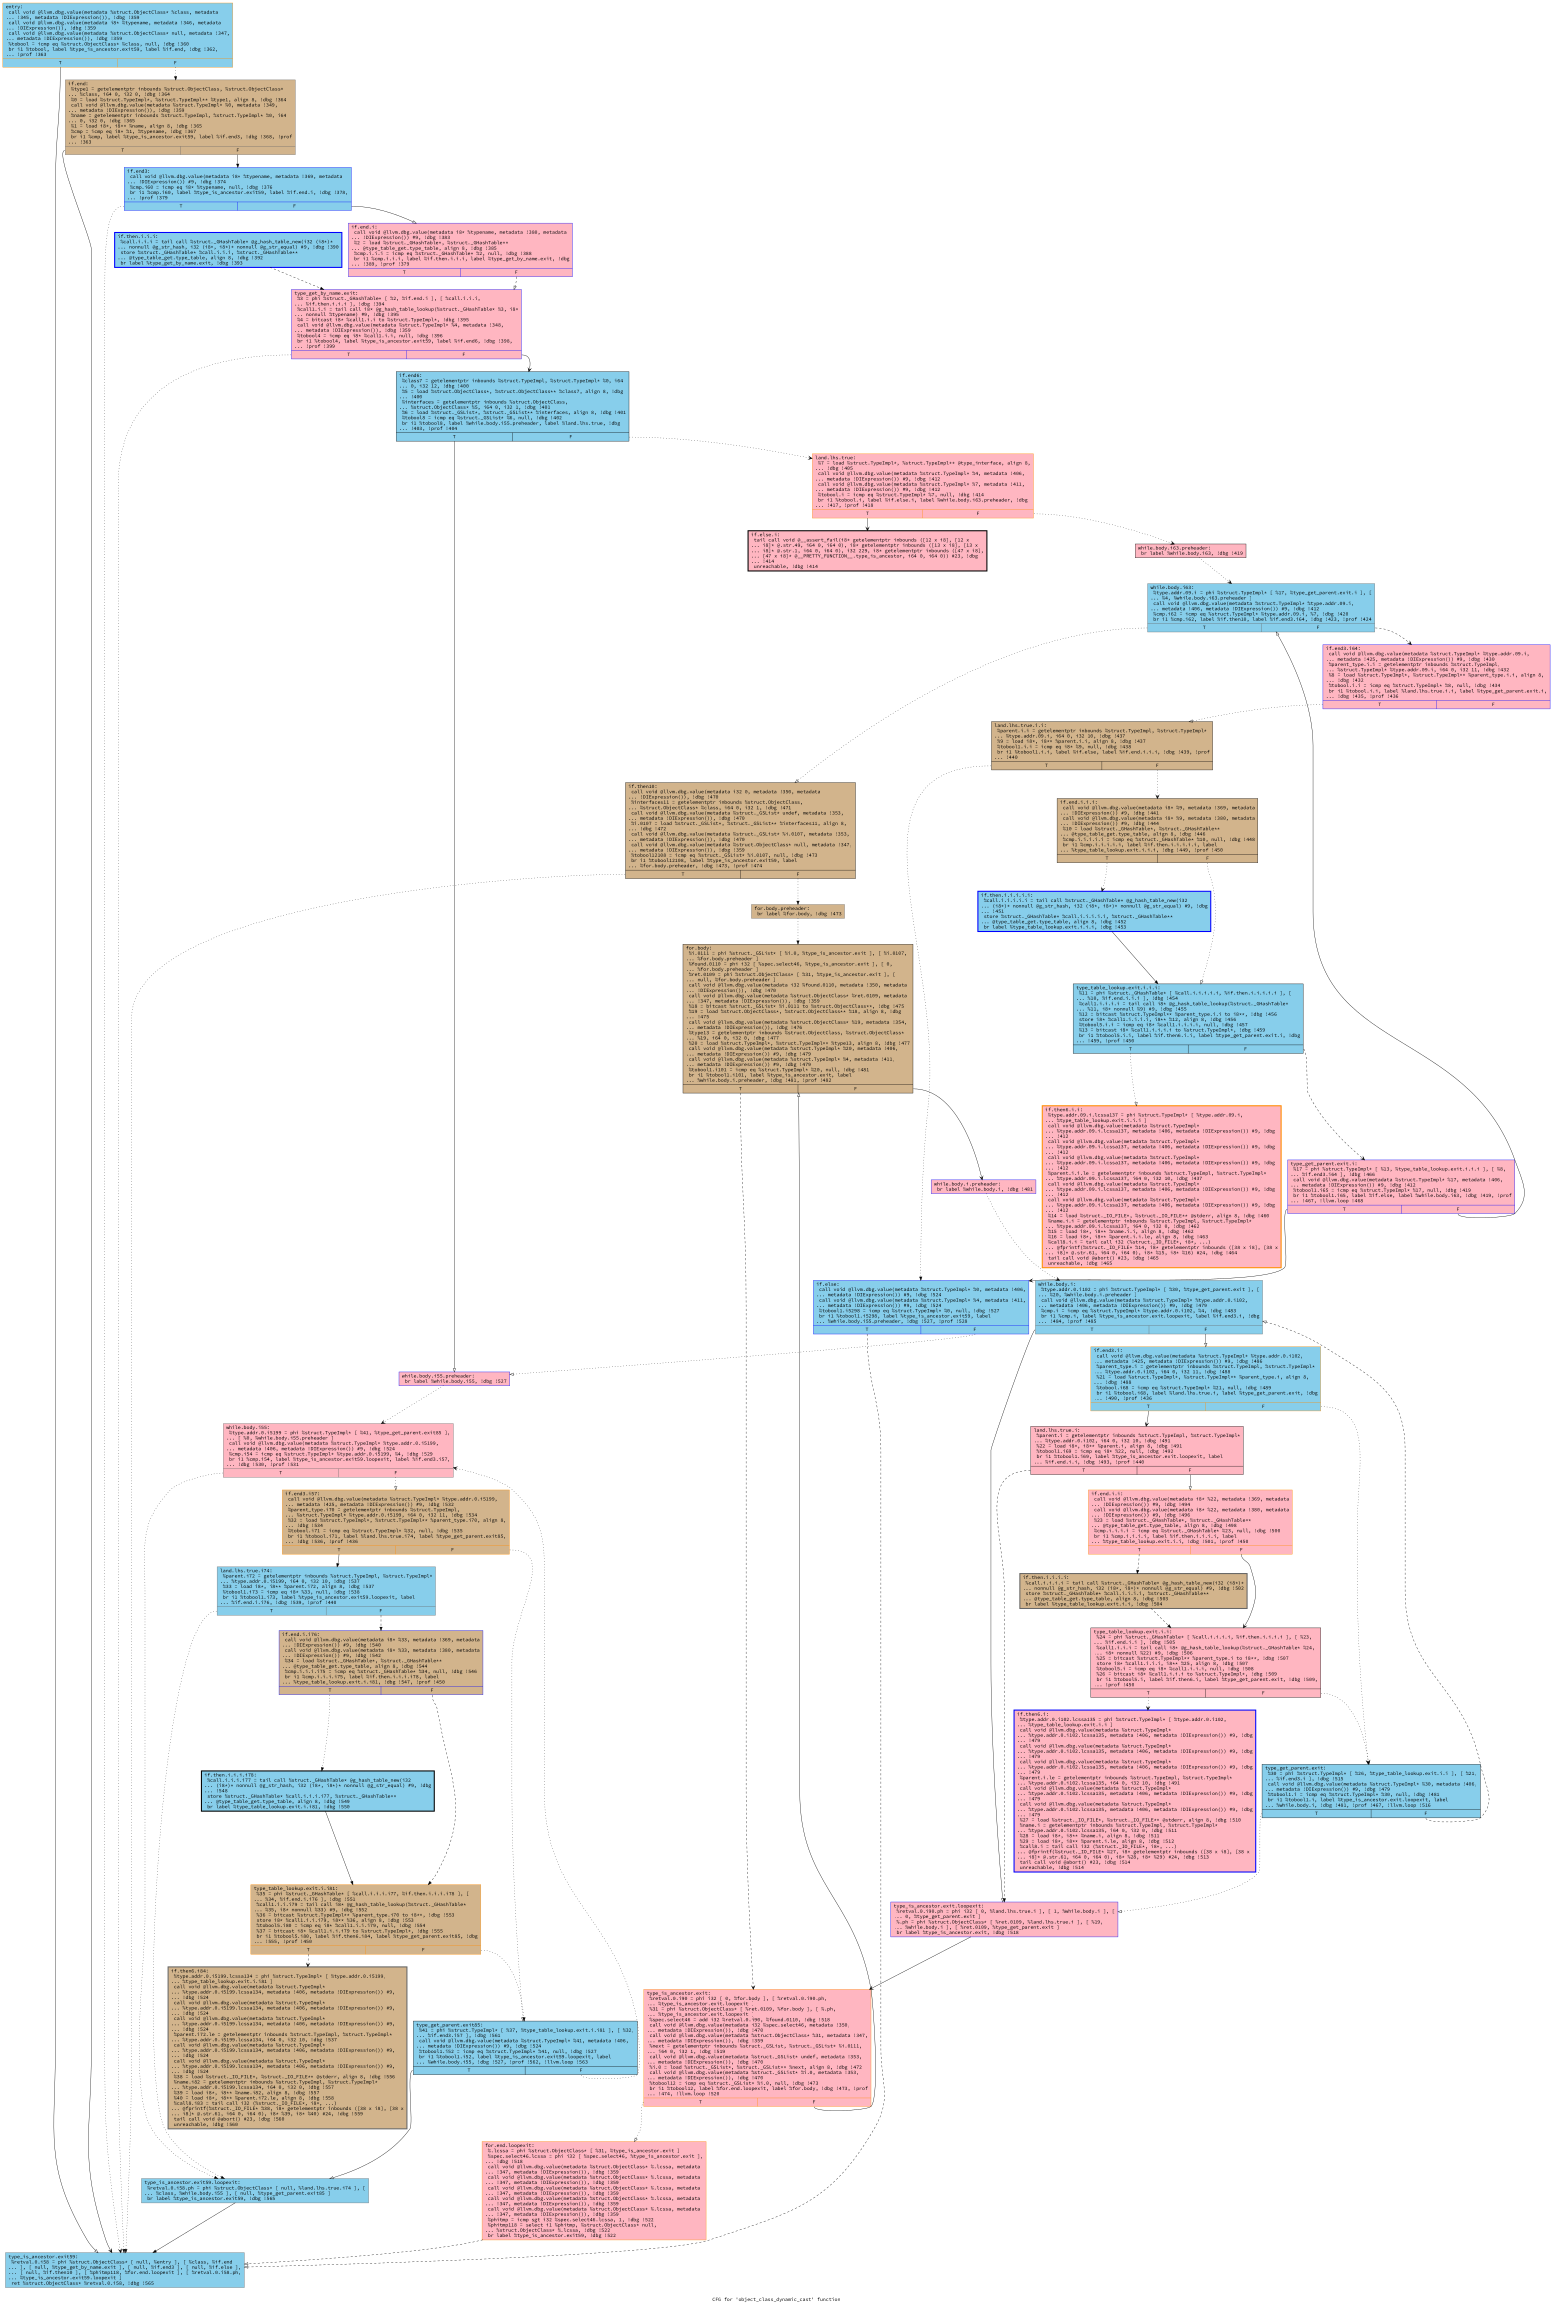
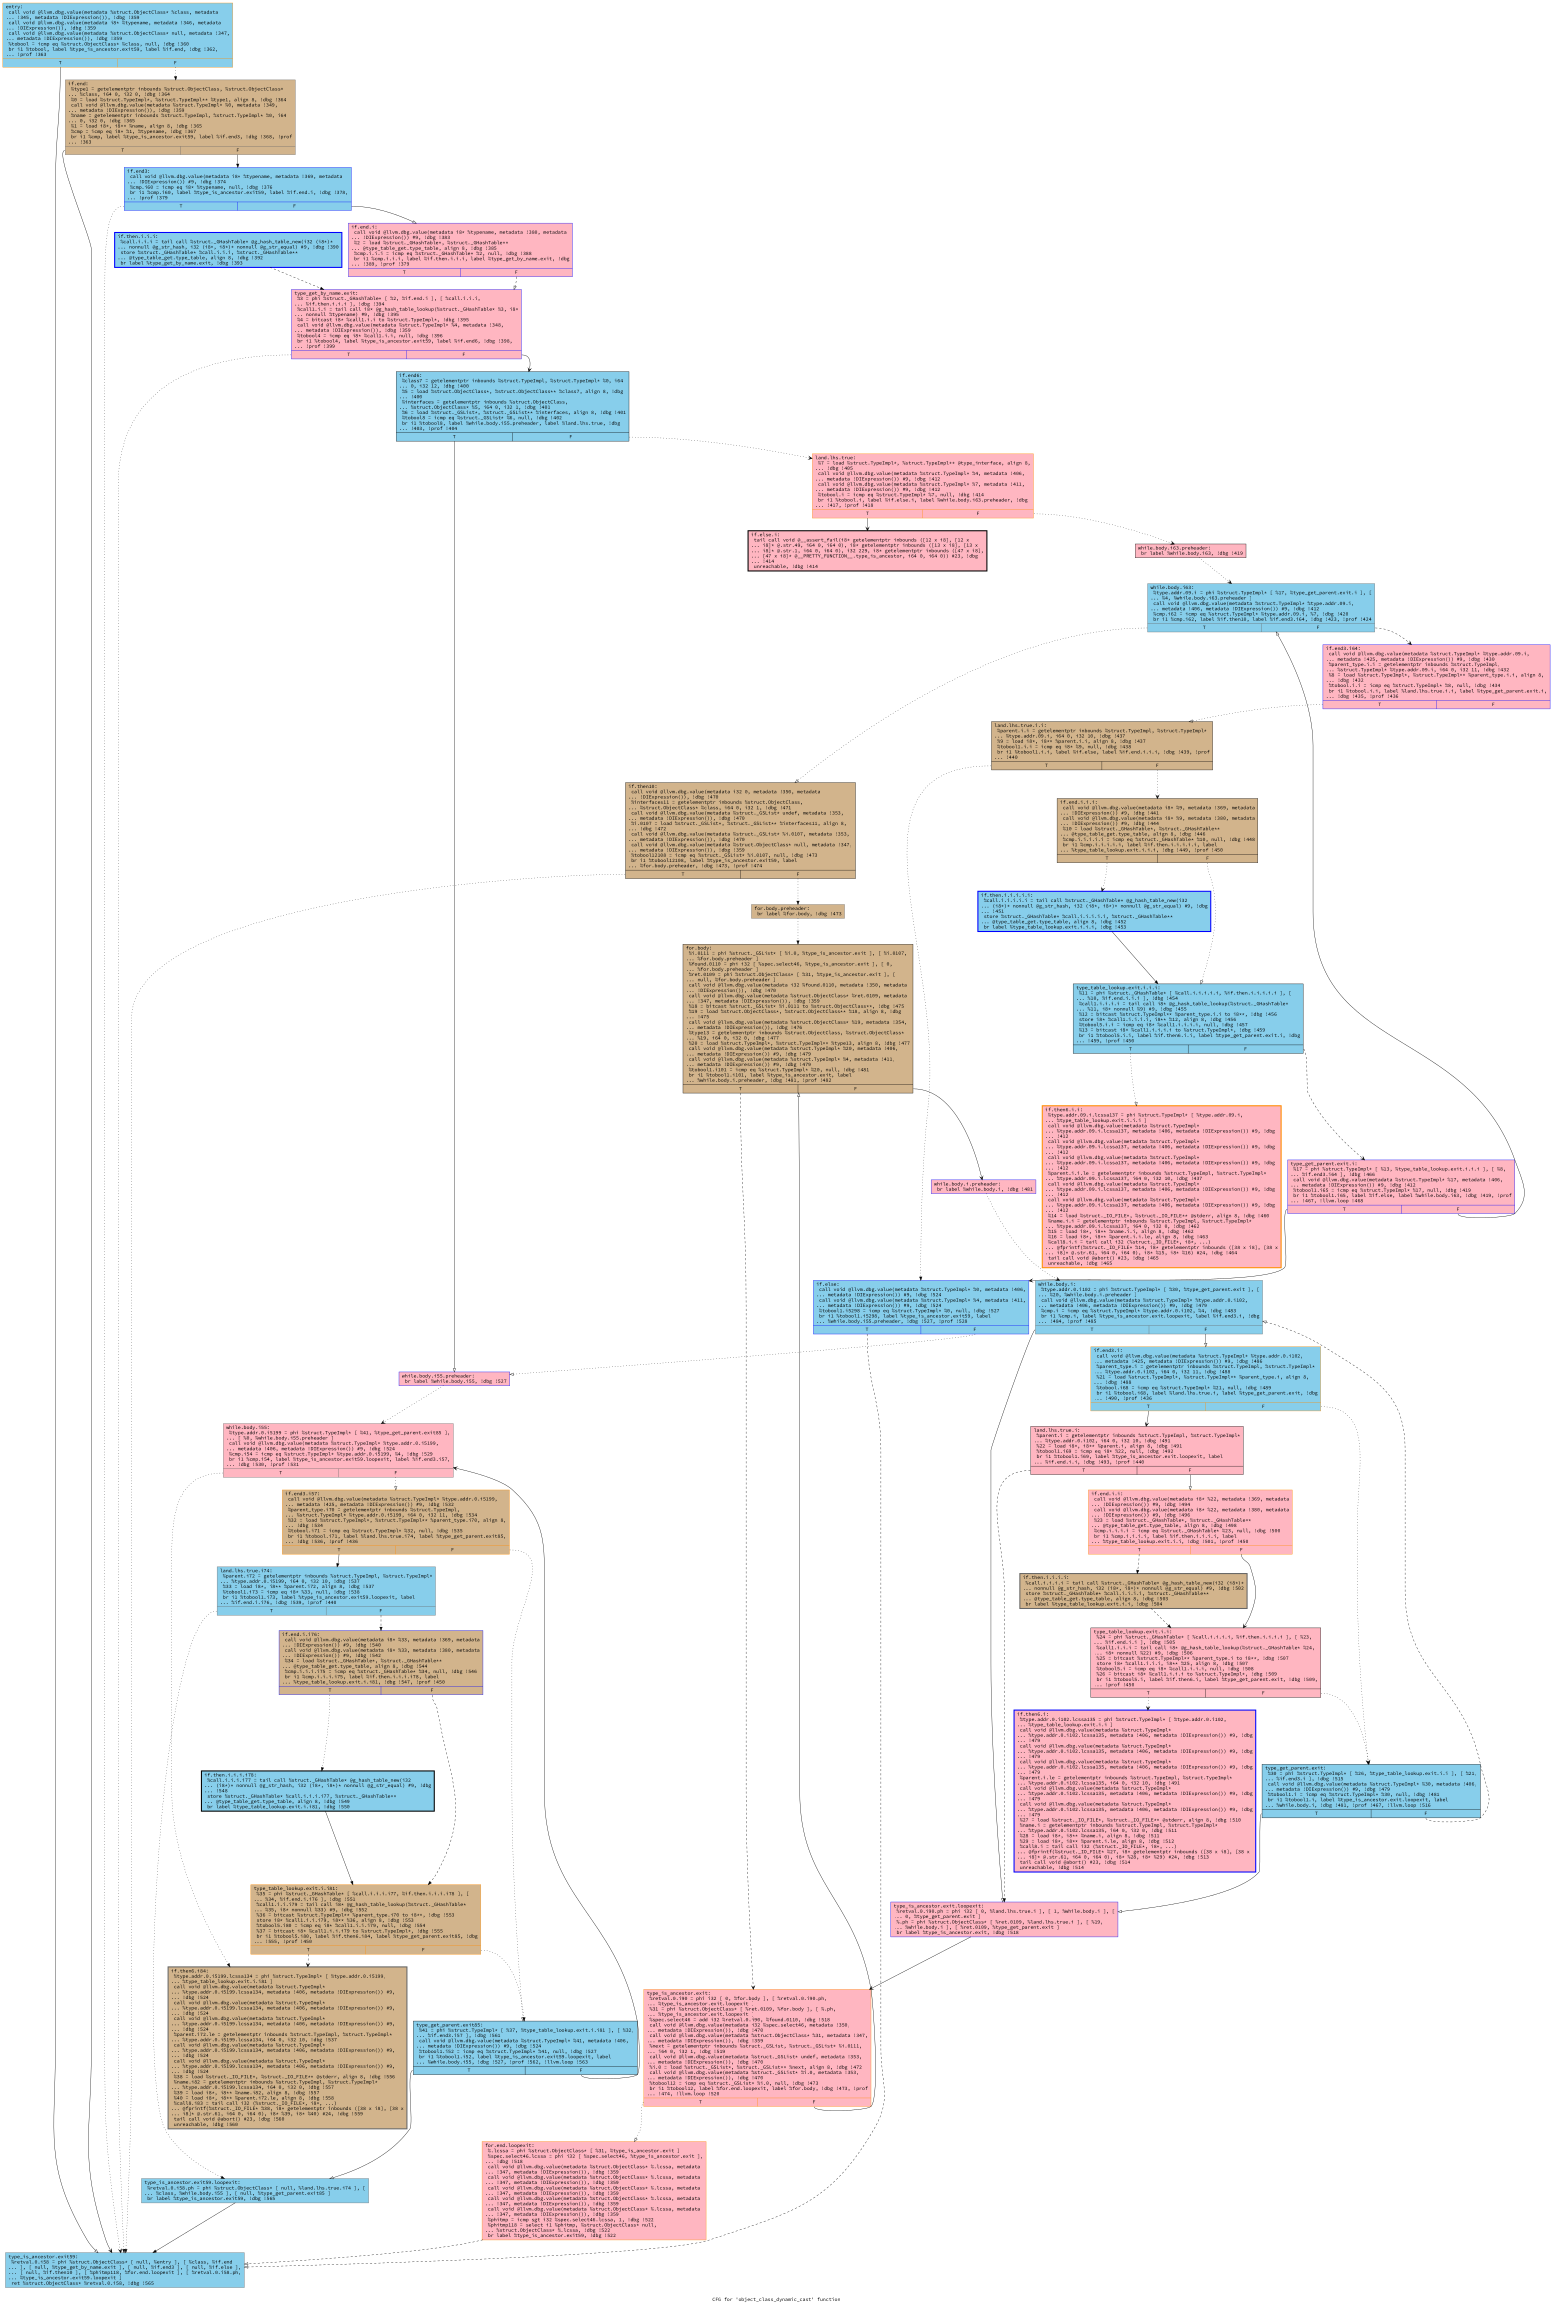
edge "type_get_parent.exit85:" -> "while.body.i55:": style dotted -> solid
edge "while.body.i55:" -> "type_is_ancestor.exit59.loopexit:": now "while.body.i55:" -> "if.then6.i84:"
edge "type_get_parent.exit:" -> "type_is_ancestor.exit.loopexit:": style dotted -> solid
